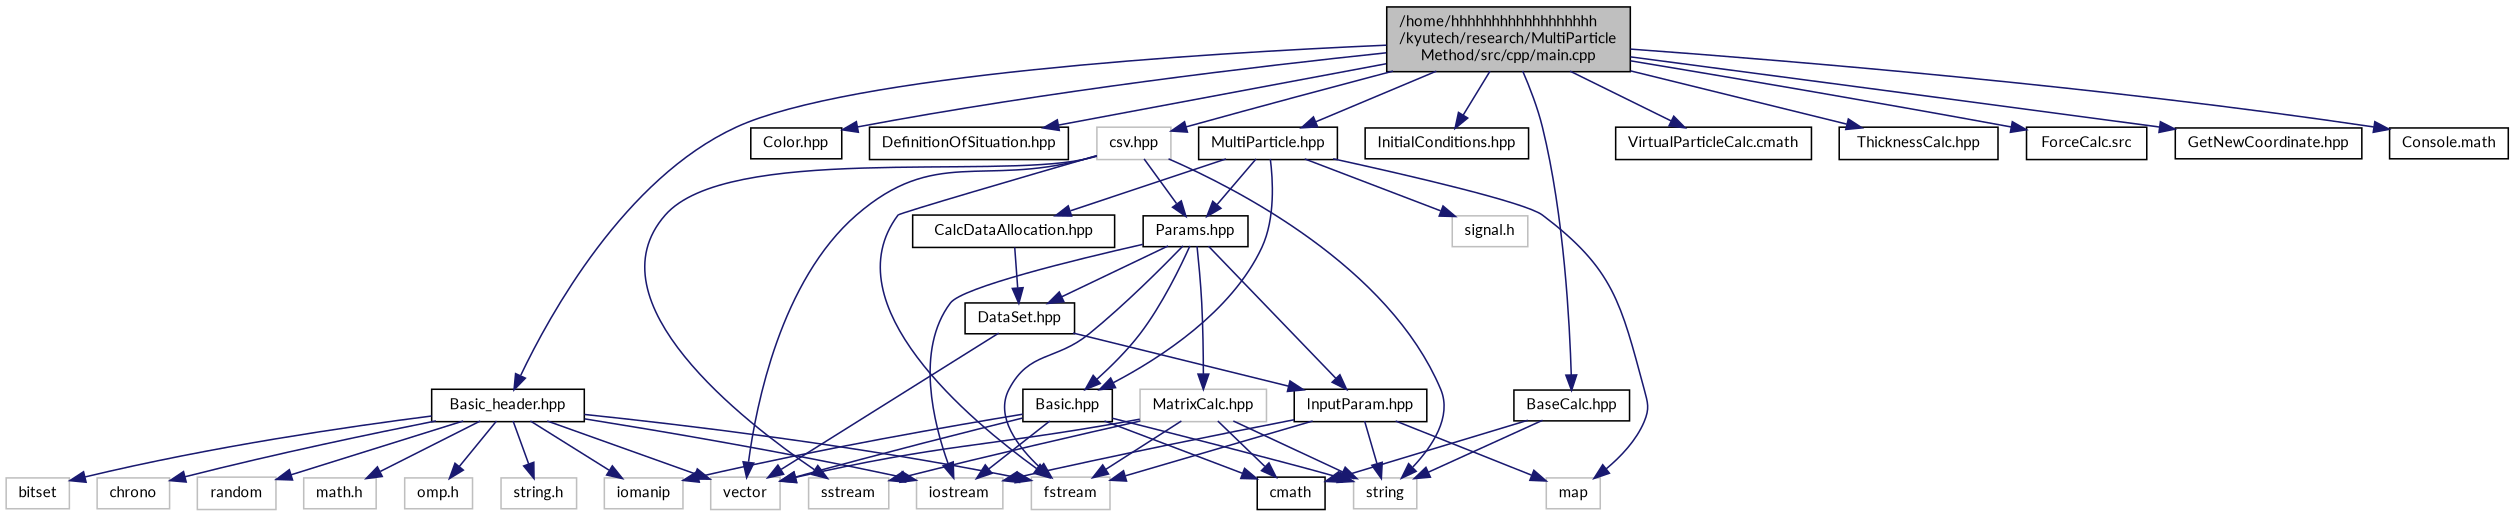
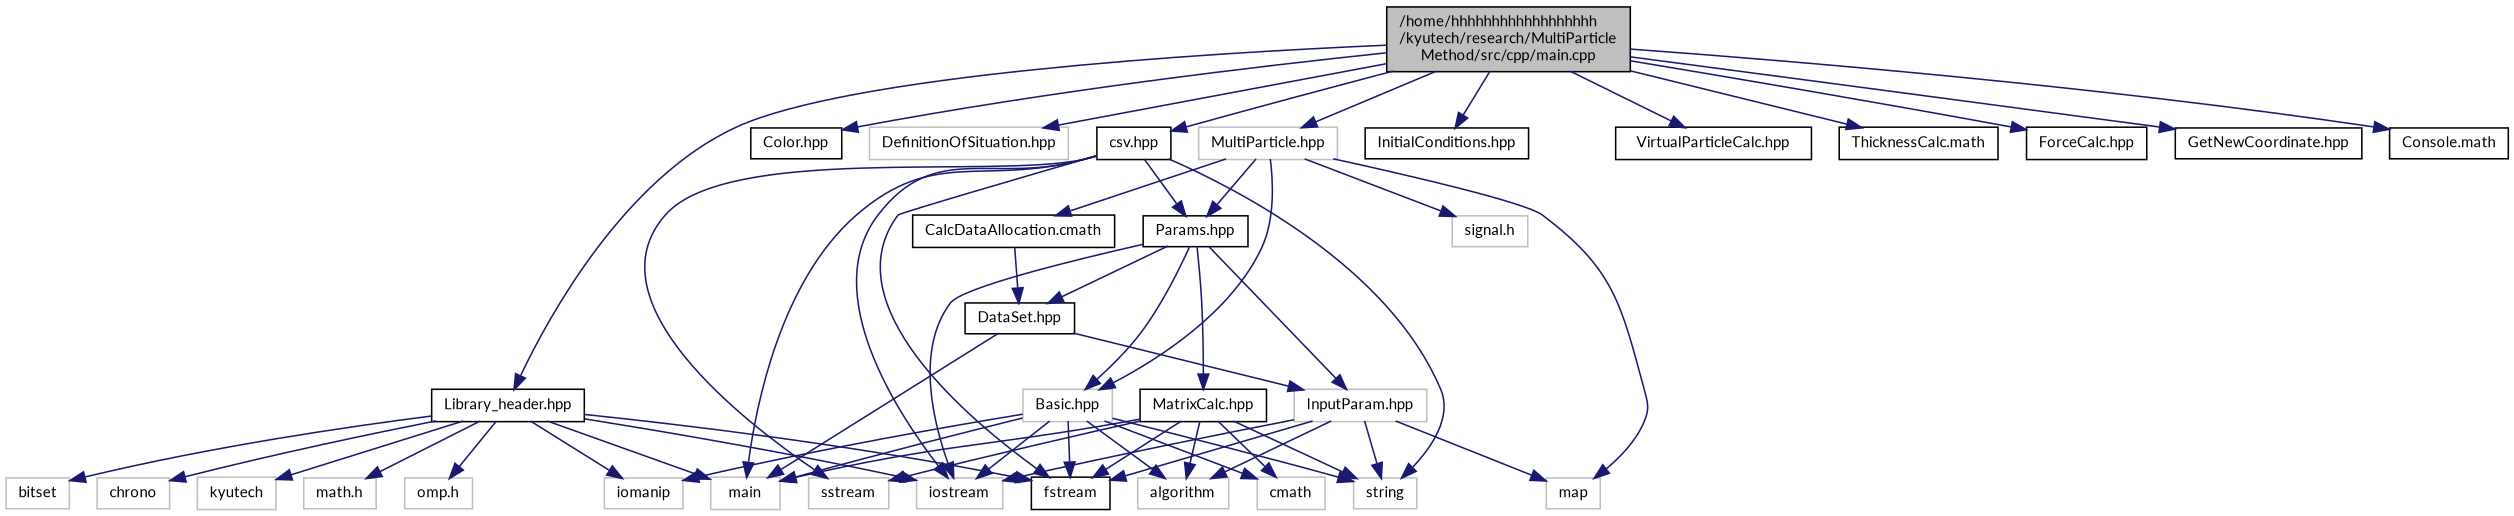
node "DefinitionOfSituation.hpp": color black -> grey75
node "csv.hpp": color grey75 -> black
node "MultiParticle.hpp": color black -> grey75
node "VirtualParticleCalc.cmath": label "VirtualParticleCalc.cmath" -> "VirtualParticleCalc.hpp"
node "ThicknessCalc.hpp": label "ThicknessCalc.hpp" -> "ThicknessCalc.math"
node "ForceCalc.src": label "ForceCalc.src" -> "ForceCalc.hpp"
node "CalcDataAllocation.hpp": label "CalcDataAllocation.hpp" -> "CalcDataAllocation.cmath"
edge "csv.hpp" -> "iostream": added
edge "Params.hpp" -> "fstream": now "Basic.hpp" -> "fstream"
node "Basic_header.hpp": label "Basic_header.hpp" -> "Library_header.hpp"
node "Basic.hpp": color black -> grey75
node "MatrixCalc.hpp": color grey75 -> black
node "InputParam.hpp": color black -> grey75
node "BaseCalc.hpp": removed
node "random": label "random" -> "kyutech"
node "string.h": removed
node "vector": label "vector" -> "main"
node "fstream": color grey75 -> black
node "algorithm": added
node "cmath": color black -> grey75
